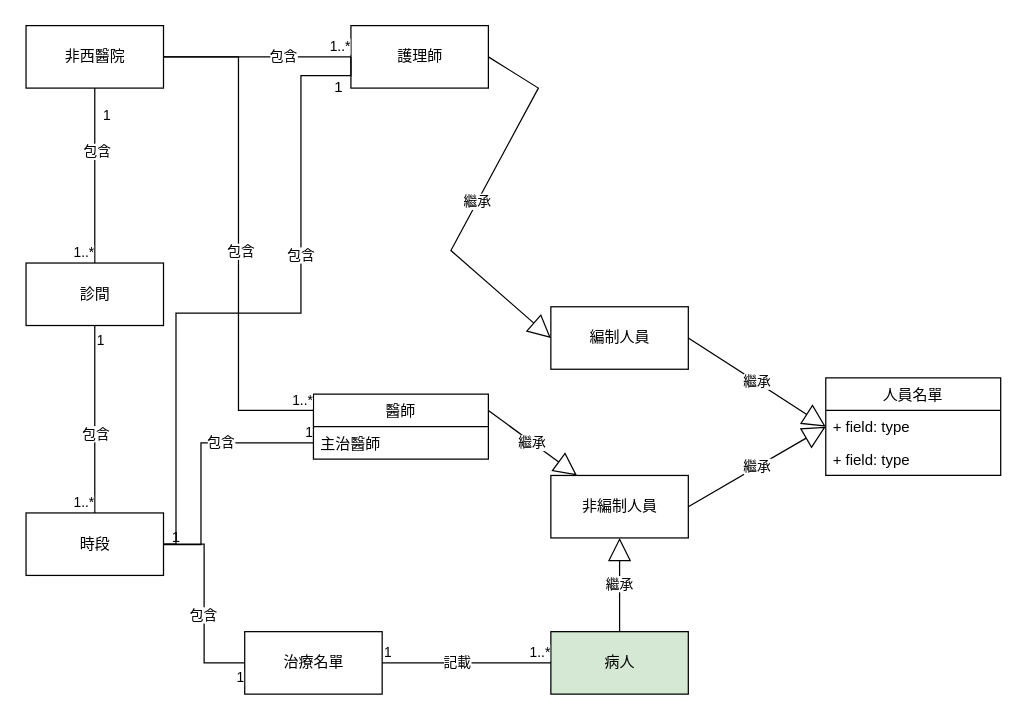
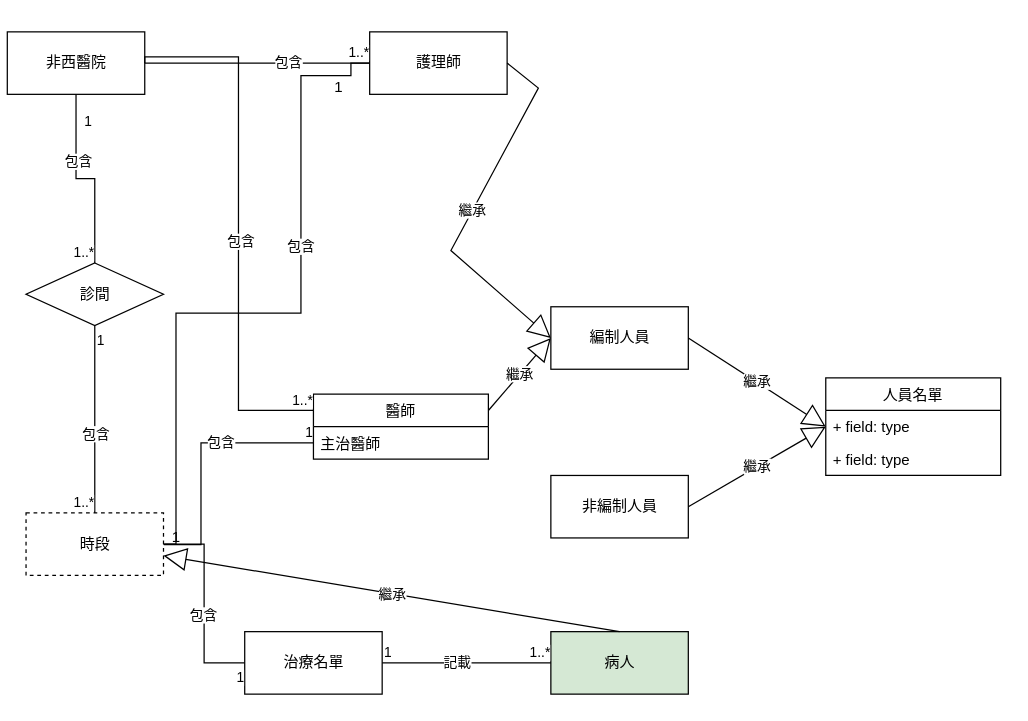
node "非西醫院": moved (94, 57) -> (76, 63)
node "護理師": moved (419, 57) -> (438, 63)
node "診間": shape rectangle -> diamond
edge "醫師" -> "非編制人員": now "醫師" -> "編制人員"
node "時段": style solid -> dashed
edge "病人" -> "非編制人員": now "病人" -> "時段"
